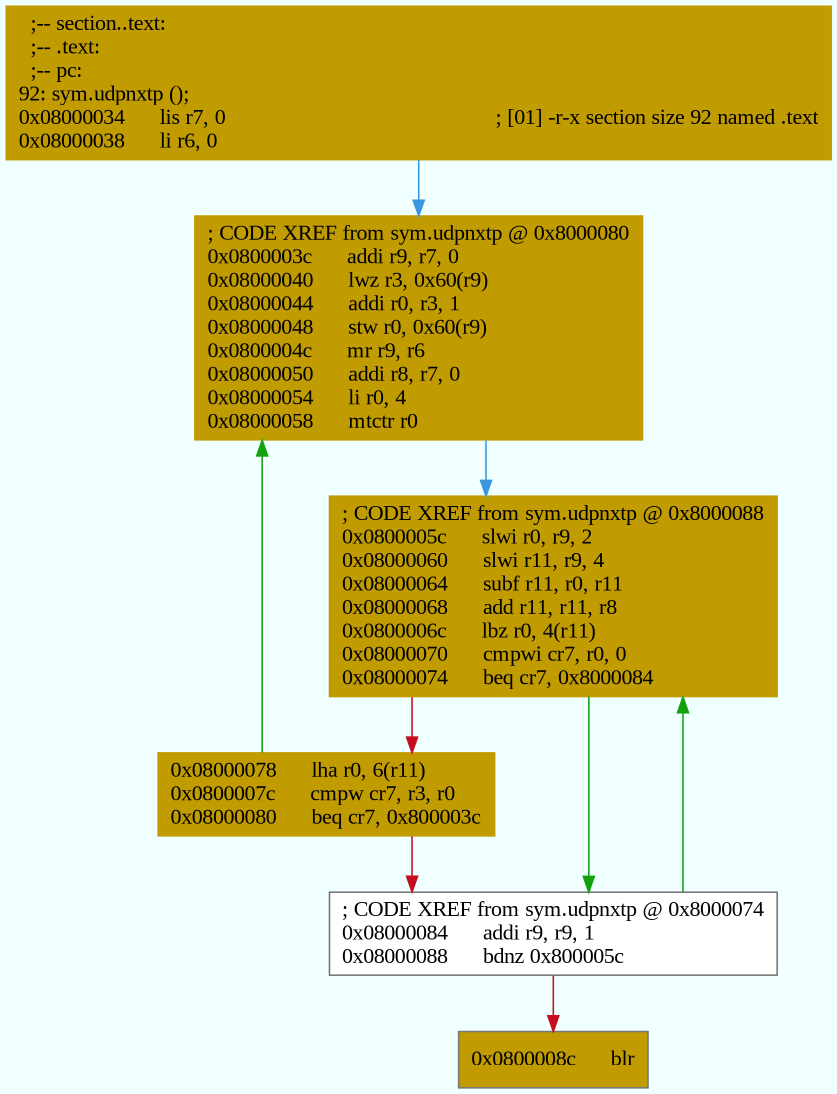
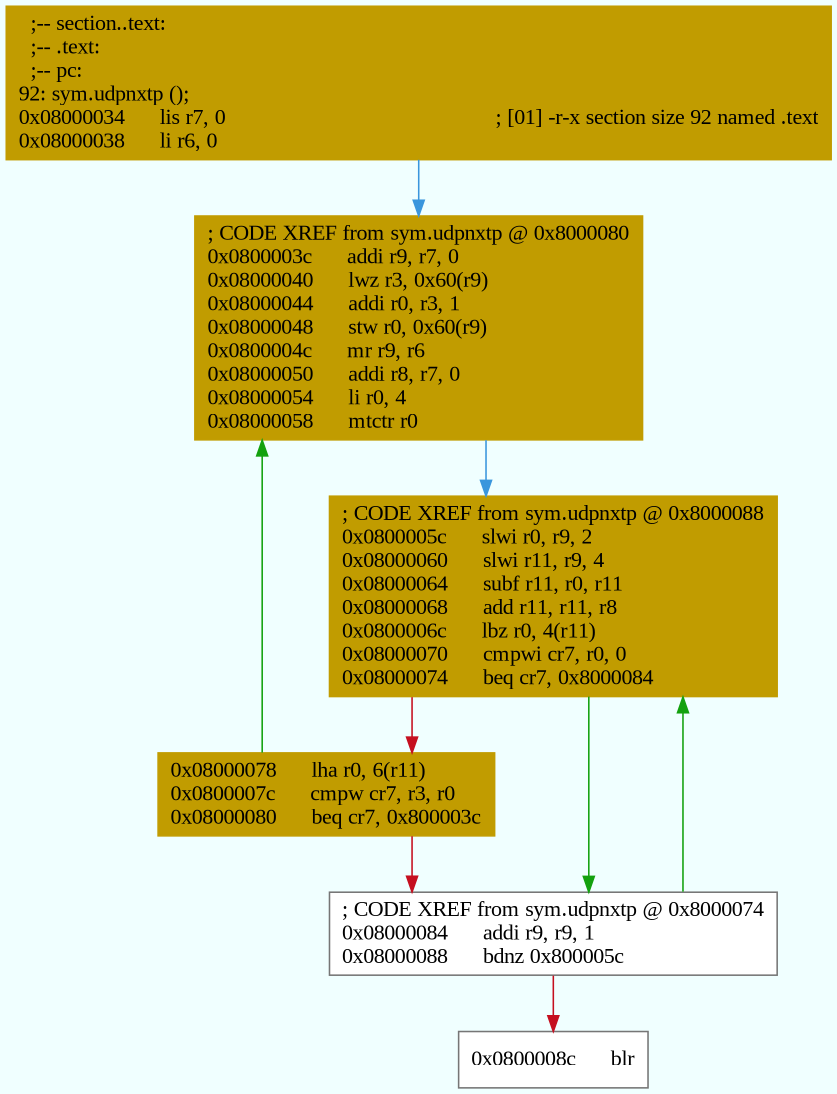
node "0x0800008c      blr": fillcolor #c19c00 -> white
